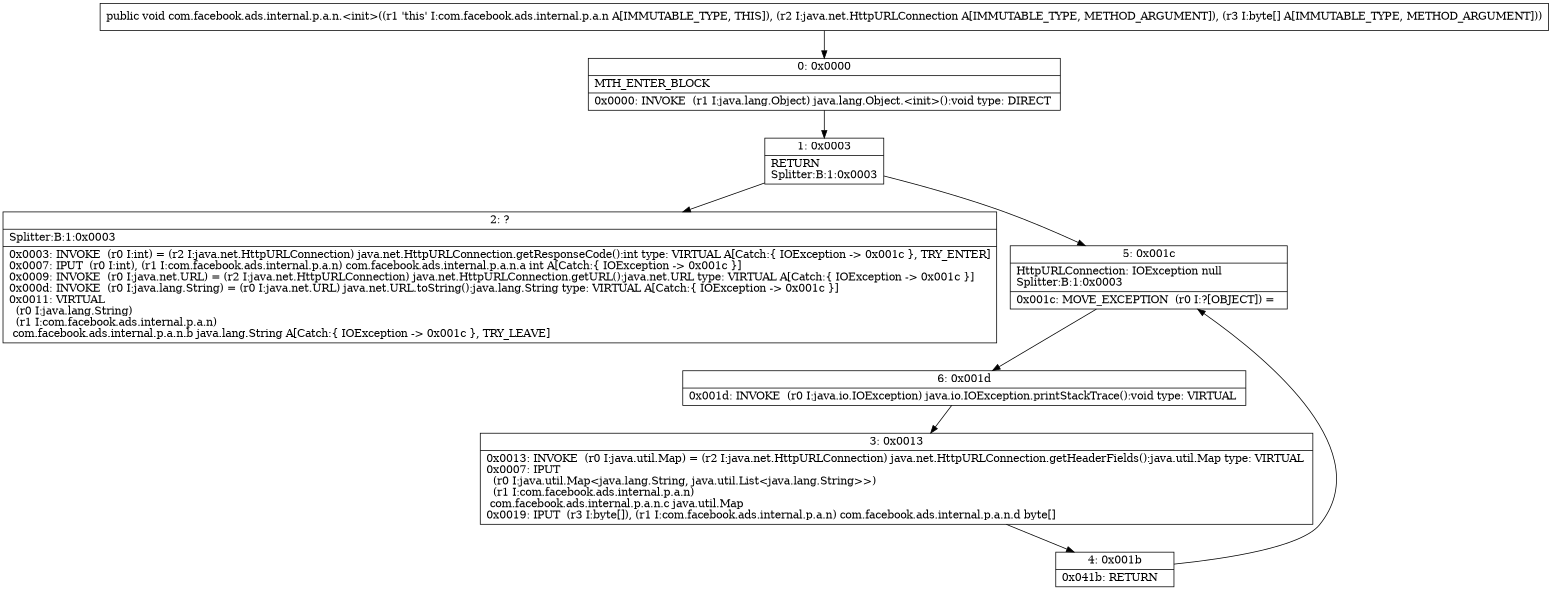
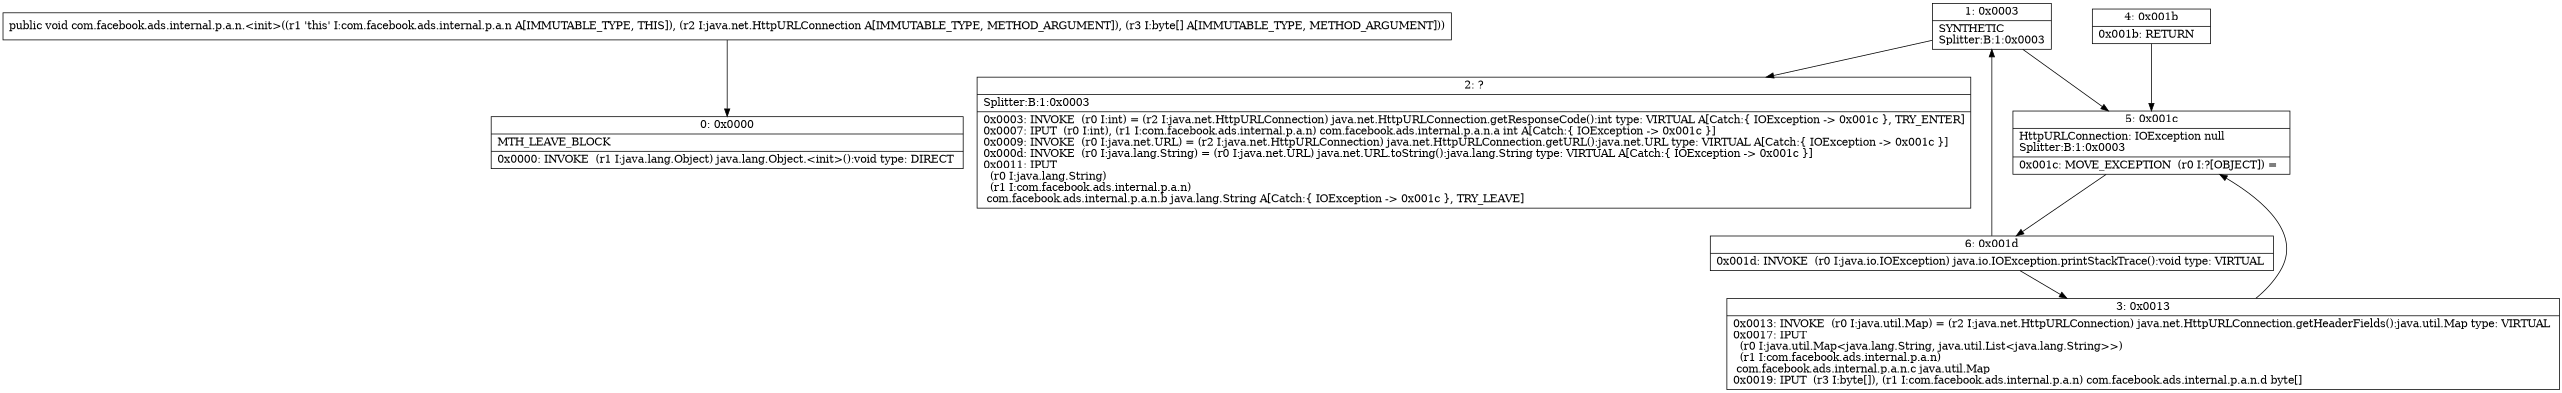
node "0: 0x0000": text "MTH_ENTER_BLOCK" -> "MTH_LEAVE_BLOCK"
edge "0: 0x0000" -> "1: 0x0003": now "6: 0x001d" -> "1: 0x0003"
node "1: 0x0003": text "RETURN" -> "SYNTHETIC"
node "2: ?": text "0x0011: VIRTUAL" -> "0x0011: IPUT"
node "3: 0x0013": text "0x0007: IPUT" -> "0x0017: IPUT"
edge "3: 0x0013" -> "4: 0x001b": now "3: 0x0013" -> "5: 0x001c"
node "4: 0x001b": text "0x041b: RETURN" -> "0x001b: RETURN"
